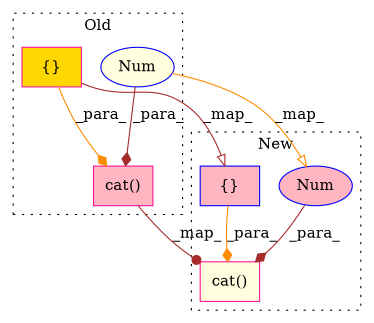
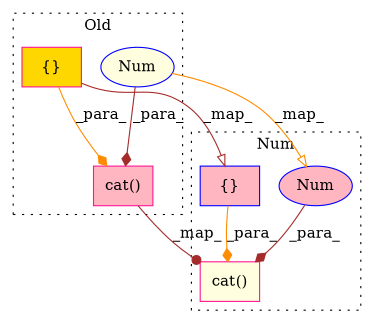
cluster "New": label "New" -> "Num"
